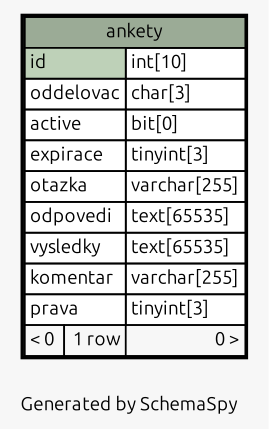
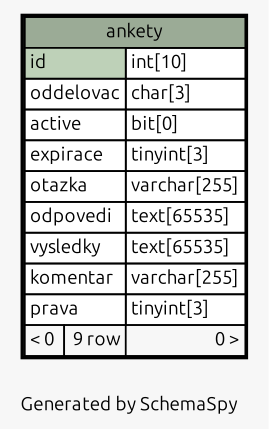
node "ankety": text "1 row" -> "9 row"
